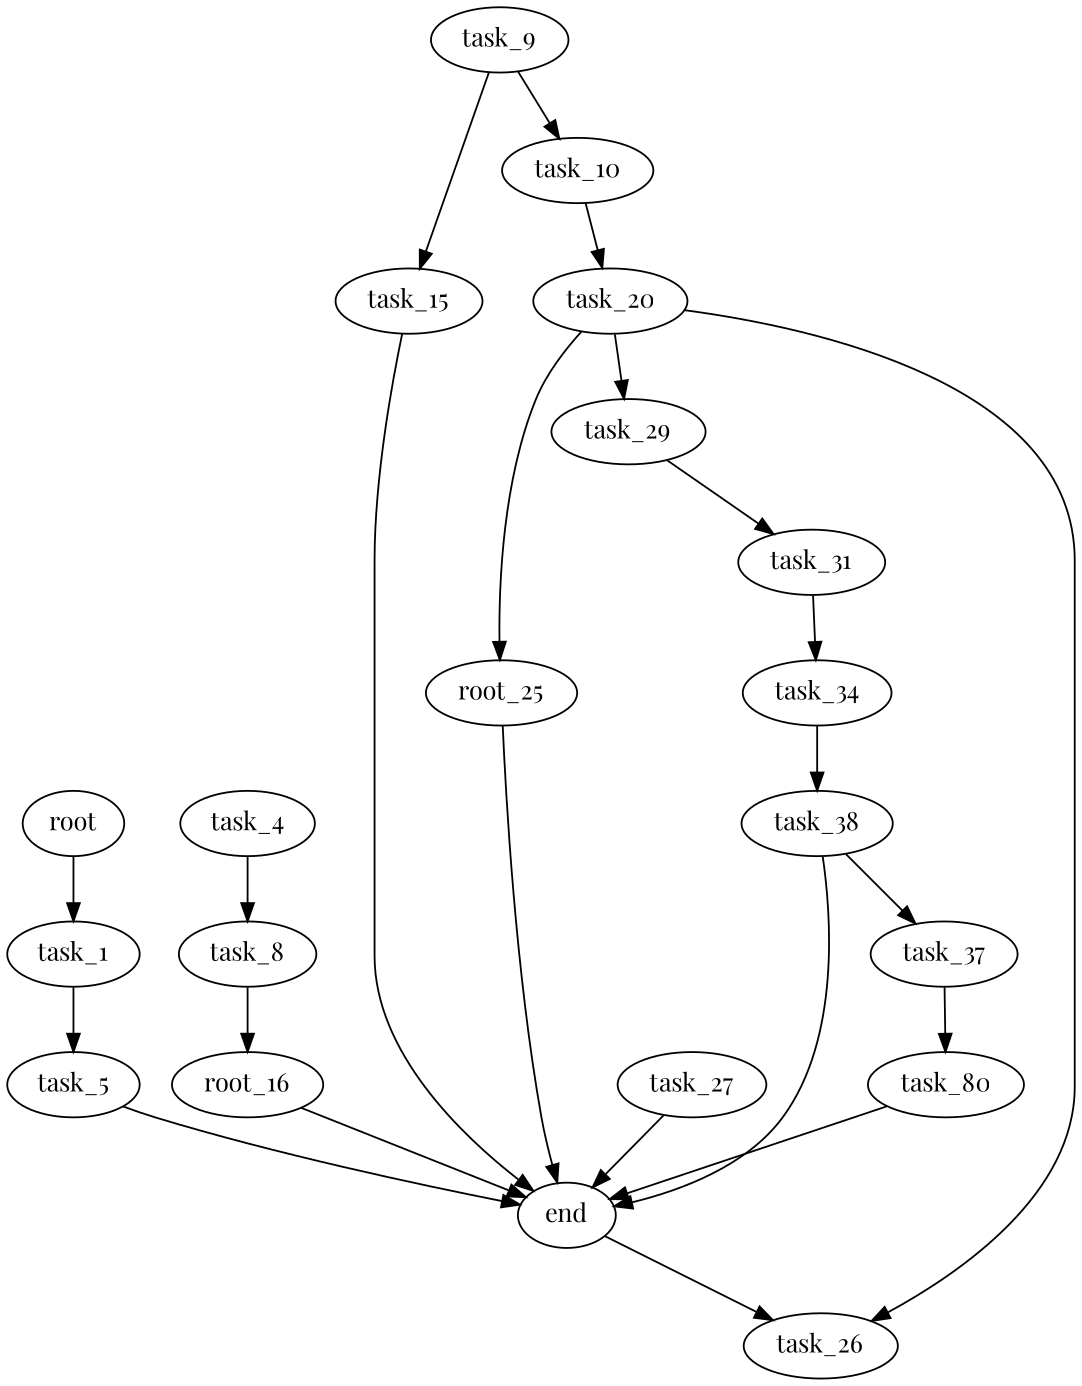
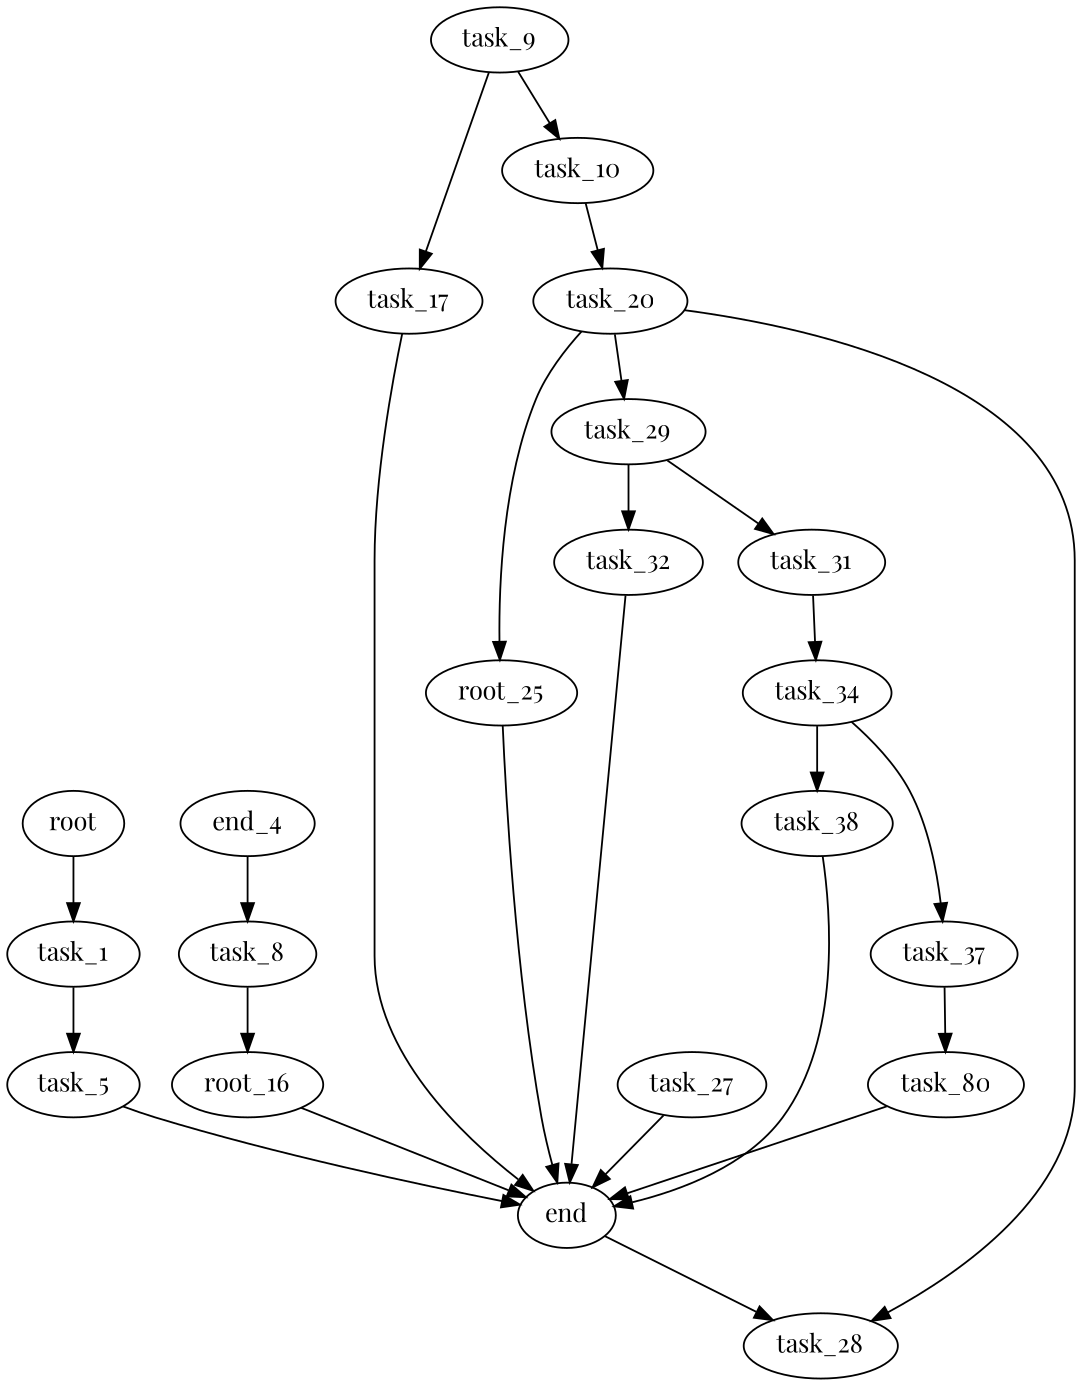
node "task_15": label "task_15" -> "task_17"
node "task_32": added
node "task_4": label "task_4" -> "end_4"
edge "task_38" -> "task_37": now "task_34" -> "task_37"
node "task_26": label "task_26" -> "task_28"
